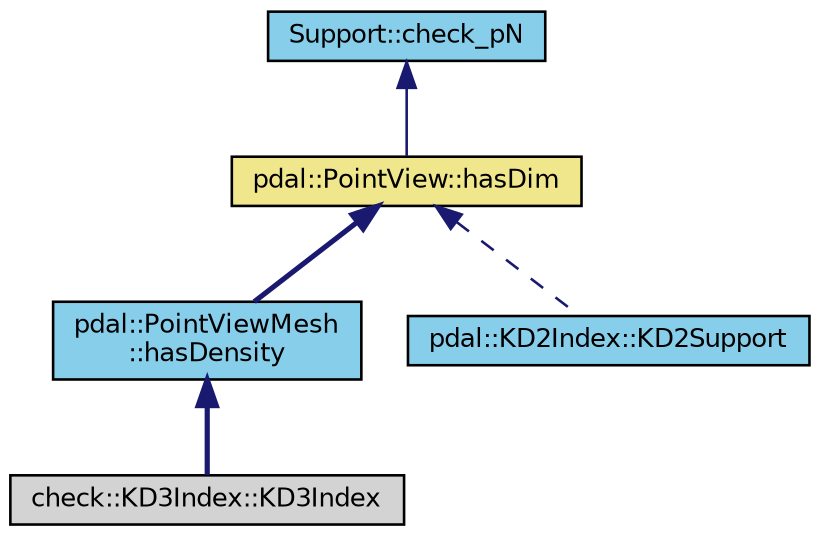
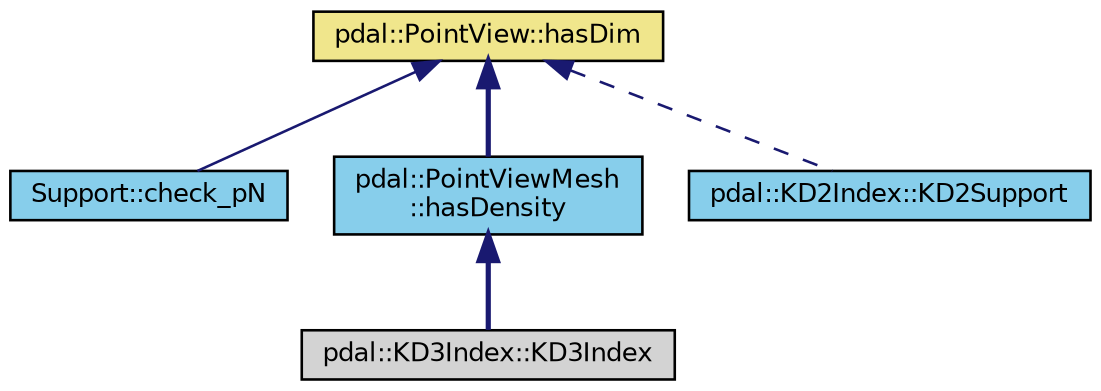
edge "pdal::PointView::hasDim" -> "Support::check_pN": reversed
node "check::KD3Index::KD3Index": label "check::KD3Index::KD3Index" -> "pdal::KD3Index::KD3Index"
